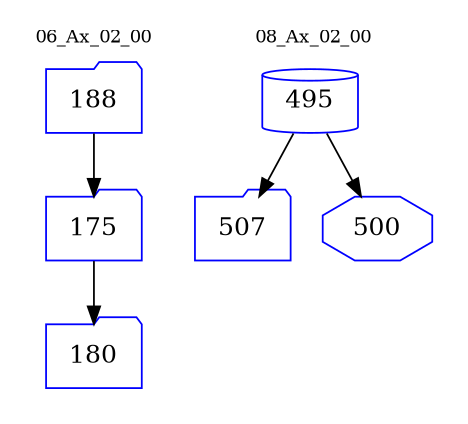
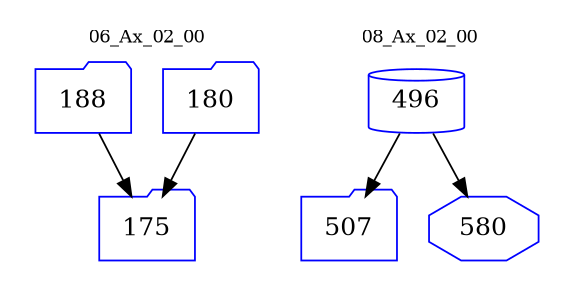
node "495": label "495" -> "496"
node "500": label "500" -> "580"
edge "175" -> "180": reversed
